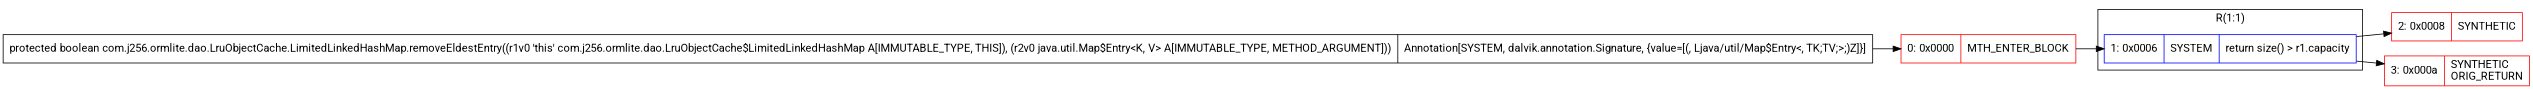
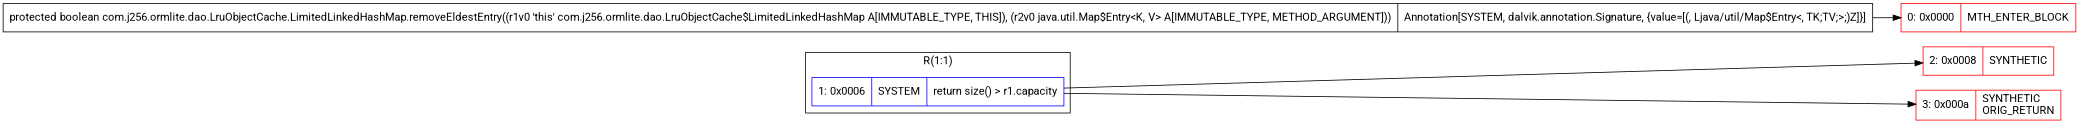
edge "0: 0x0000" -> "1: 0x0006": removed
